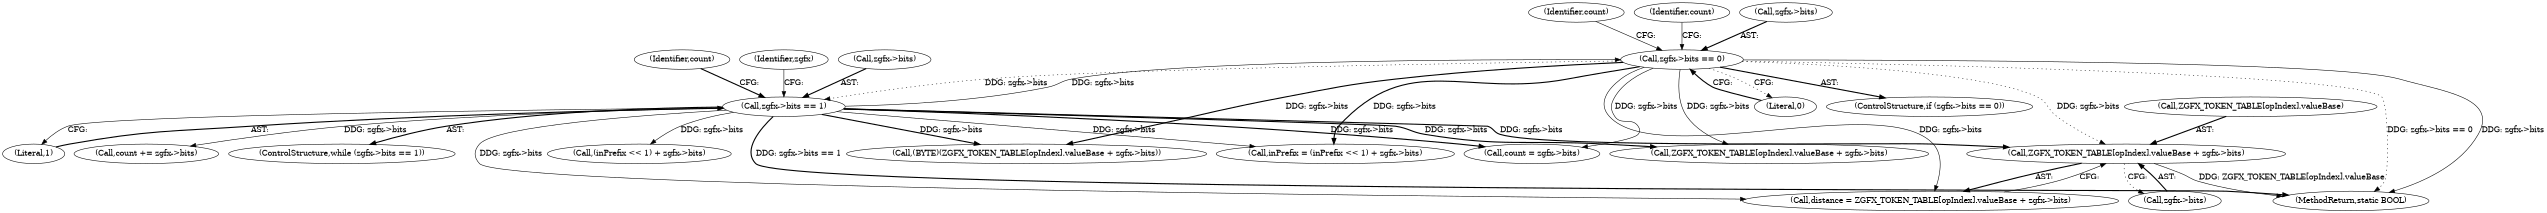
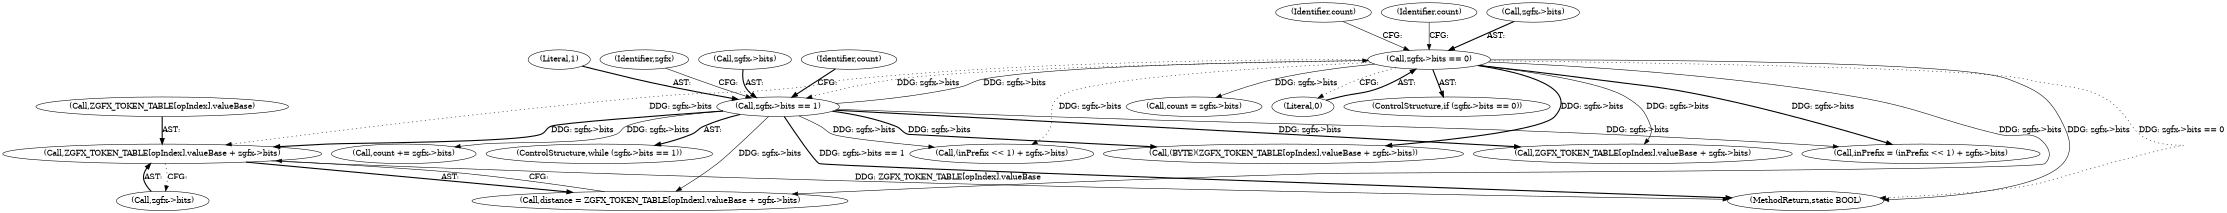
edge "(Call,zgfx->bits == 0)" -> "(Call,(inPrefix << 1) + zgfx->bits)": added, label "DDG: zgfx->bits"
edge "(Literal,0)" -> "(Call,zgfx->bits == 0)": label "CFG: " -> "AST: "
edge "(Call,zgfx->bits == 1)" -> "(Literal,1)": removed, label "CFG:"
edge "(Call,zgfx->bits == 1)" -> "(Call,count = zgfx->bits)": removed, label "DDG: zgfx->bits"
